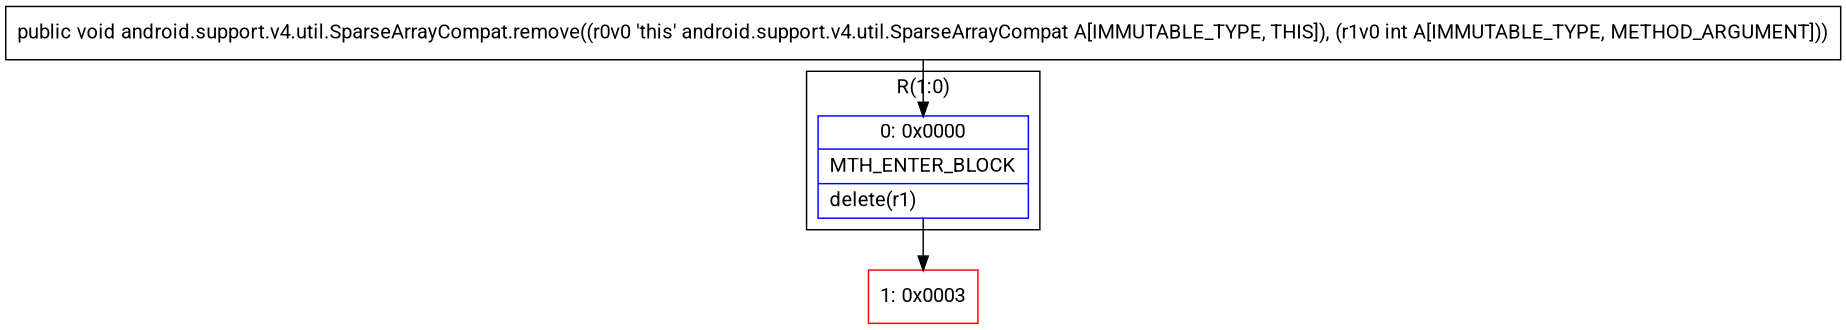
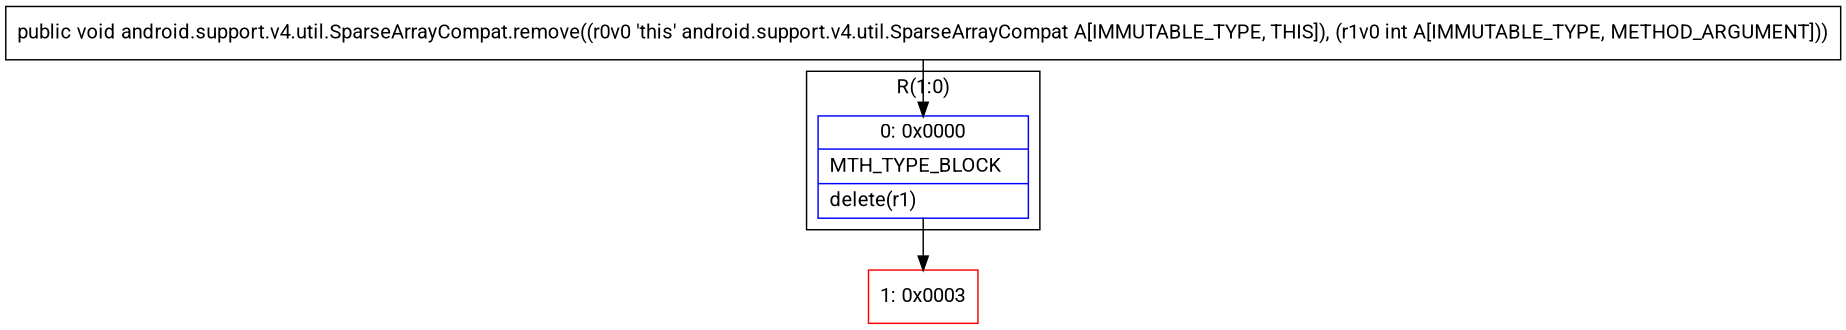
node "0: 0x0000": text "MTH_ENTER_BLOCK" -> "MTH_TYPE_BLOCK"
